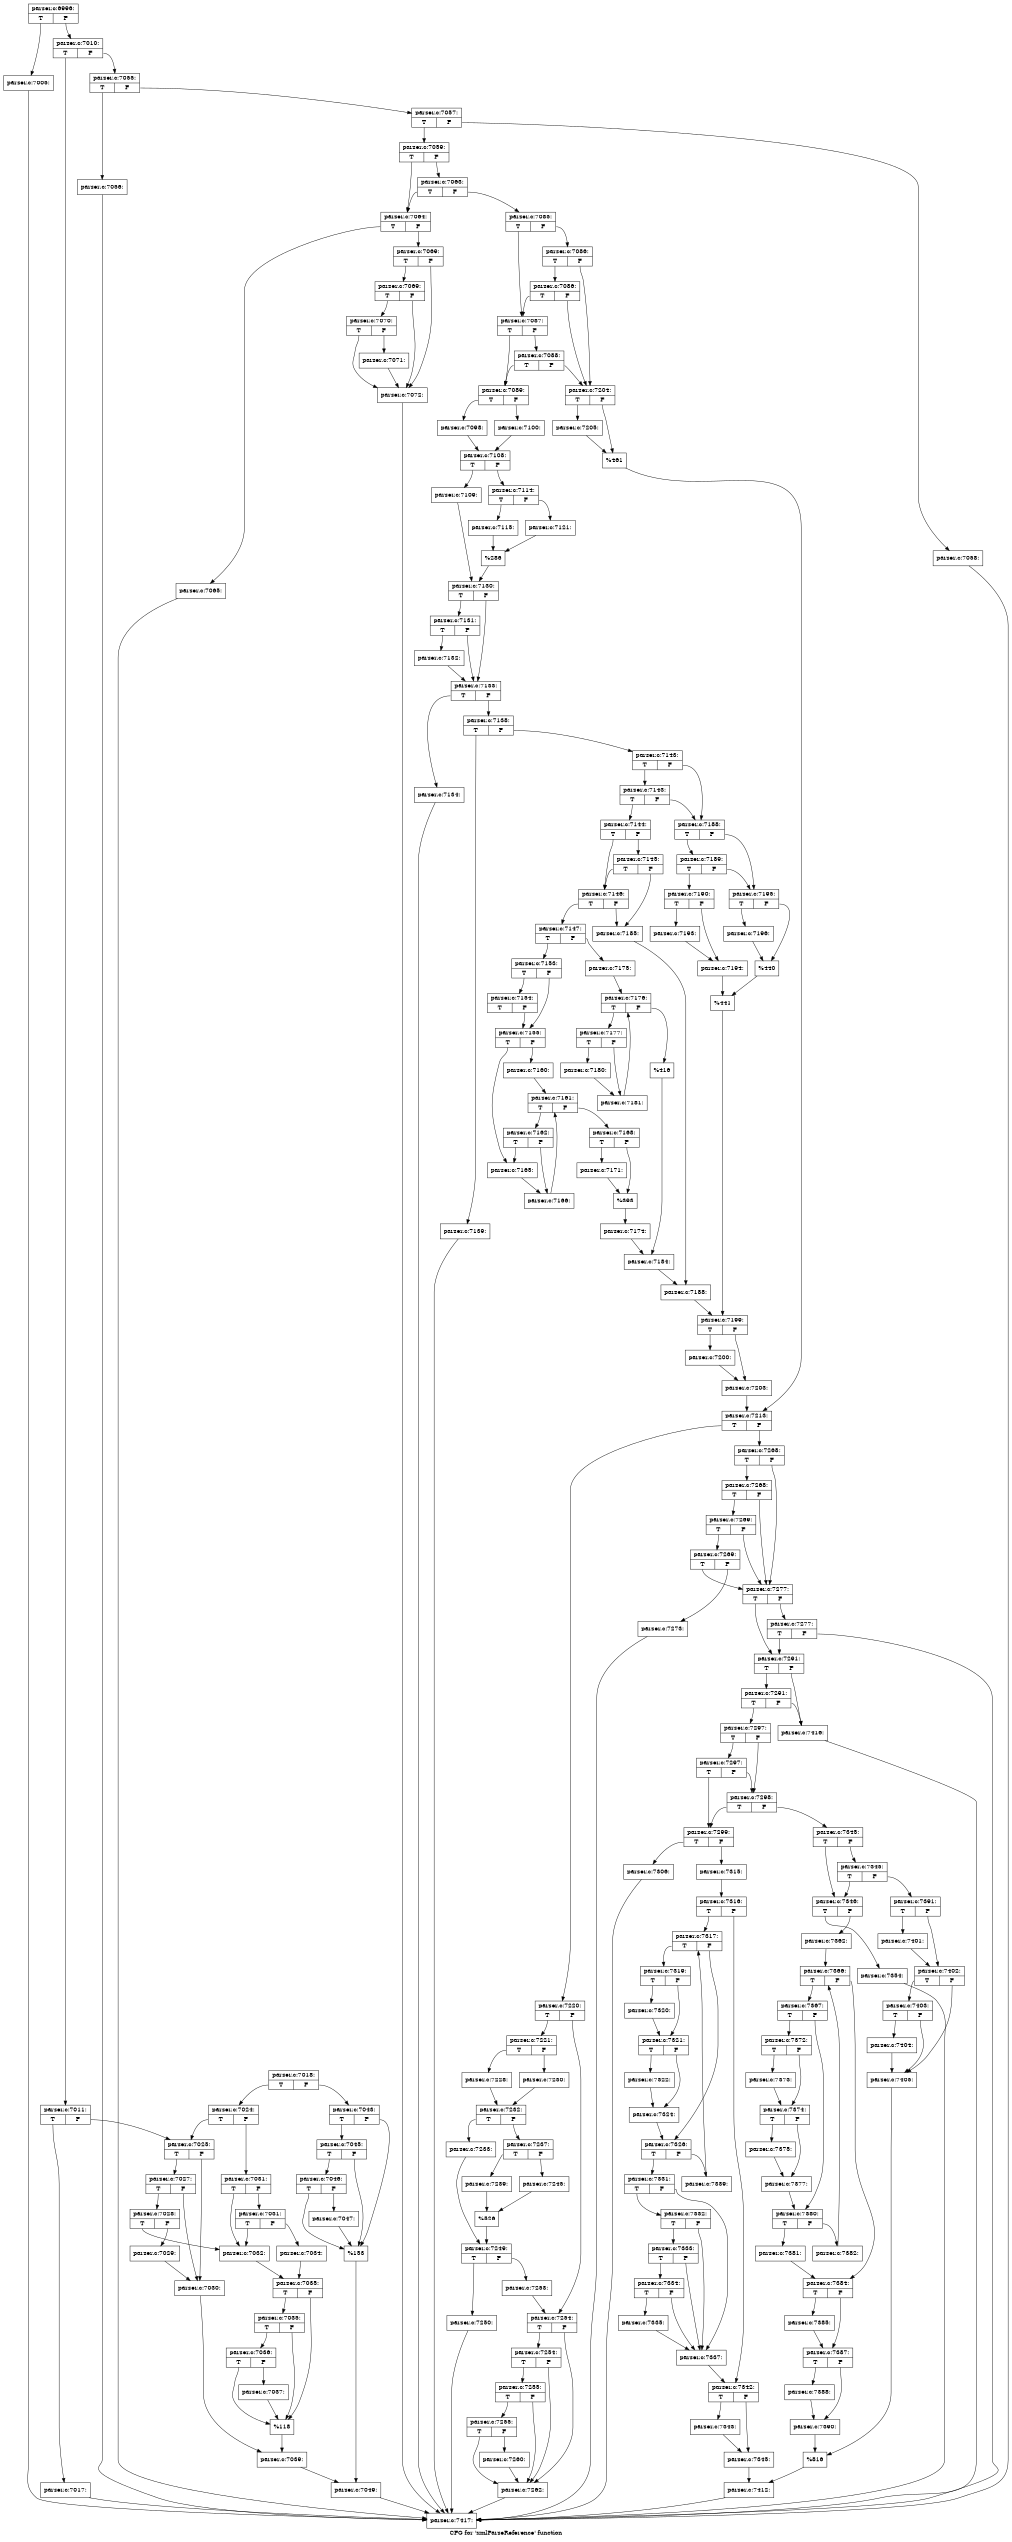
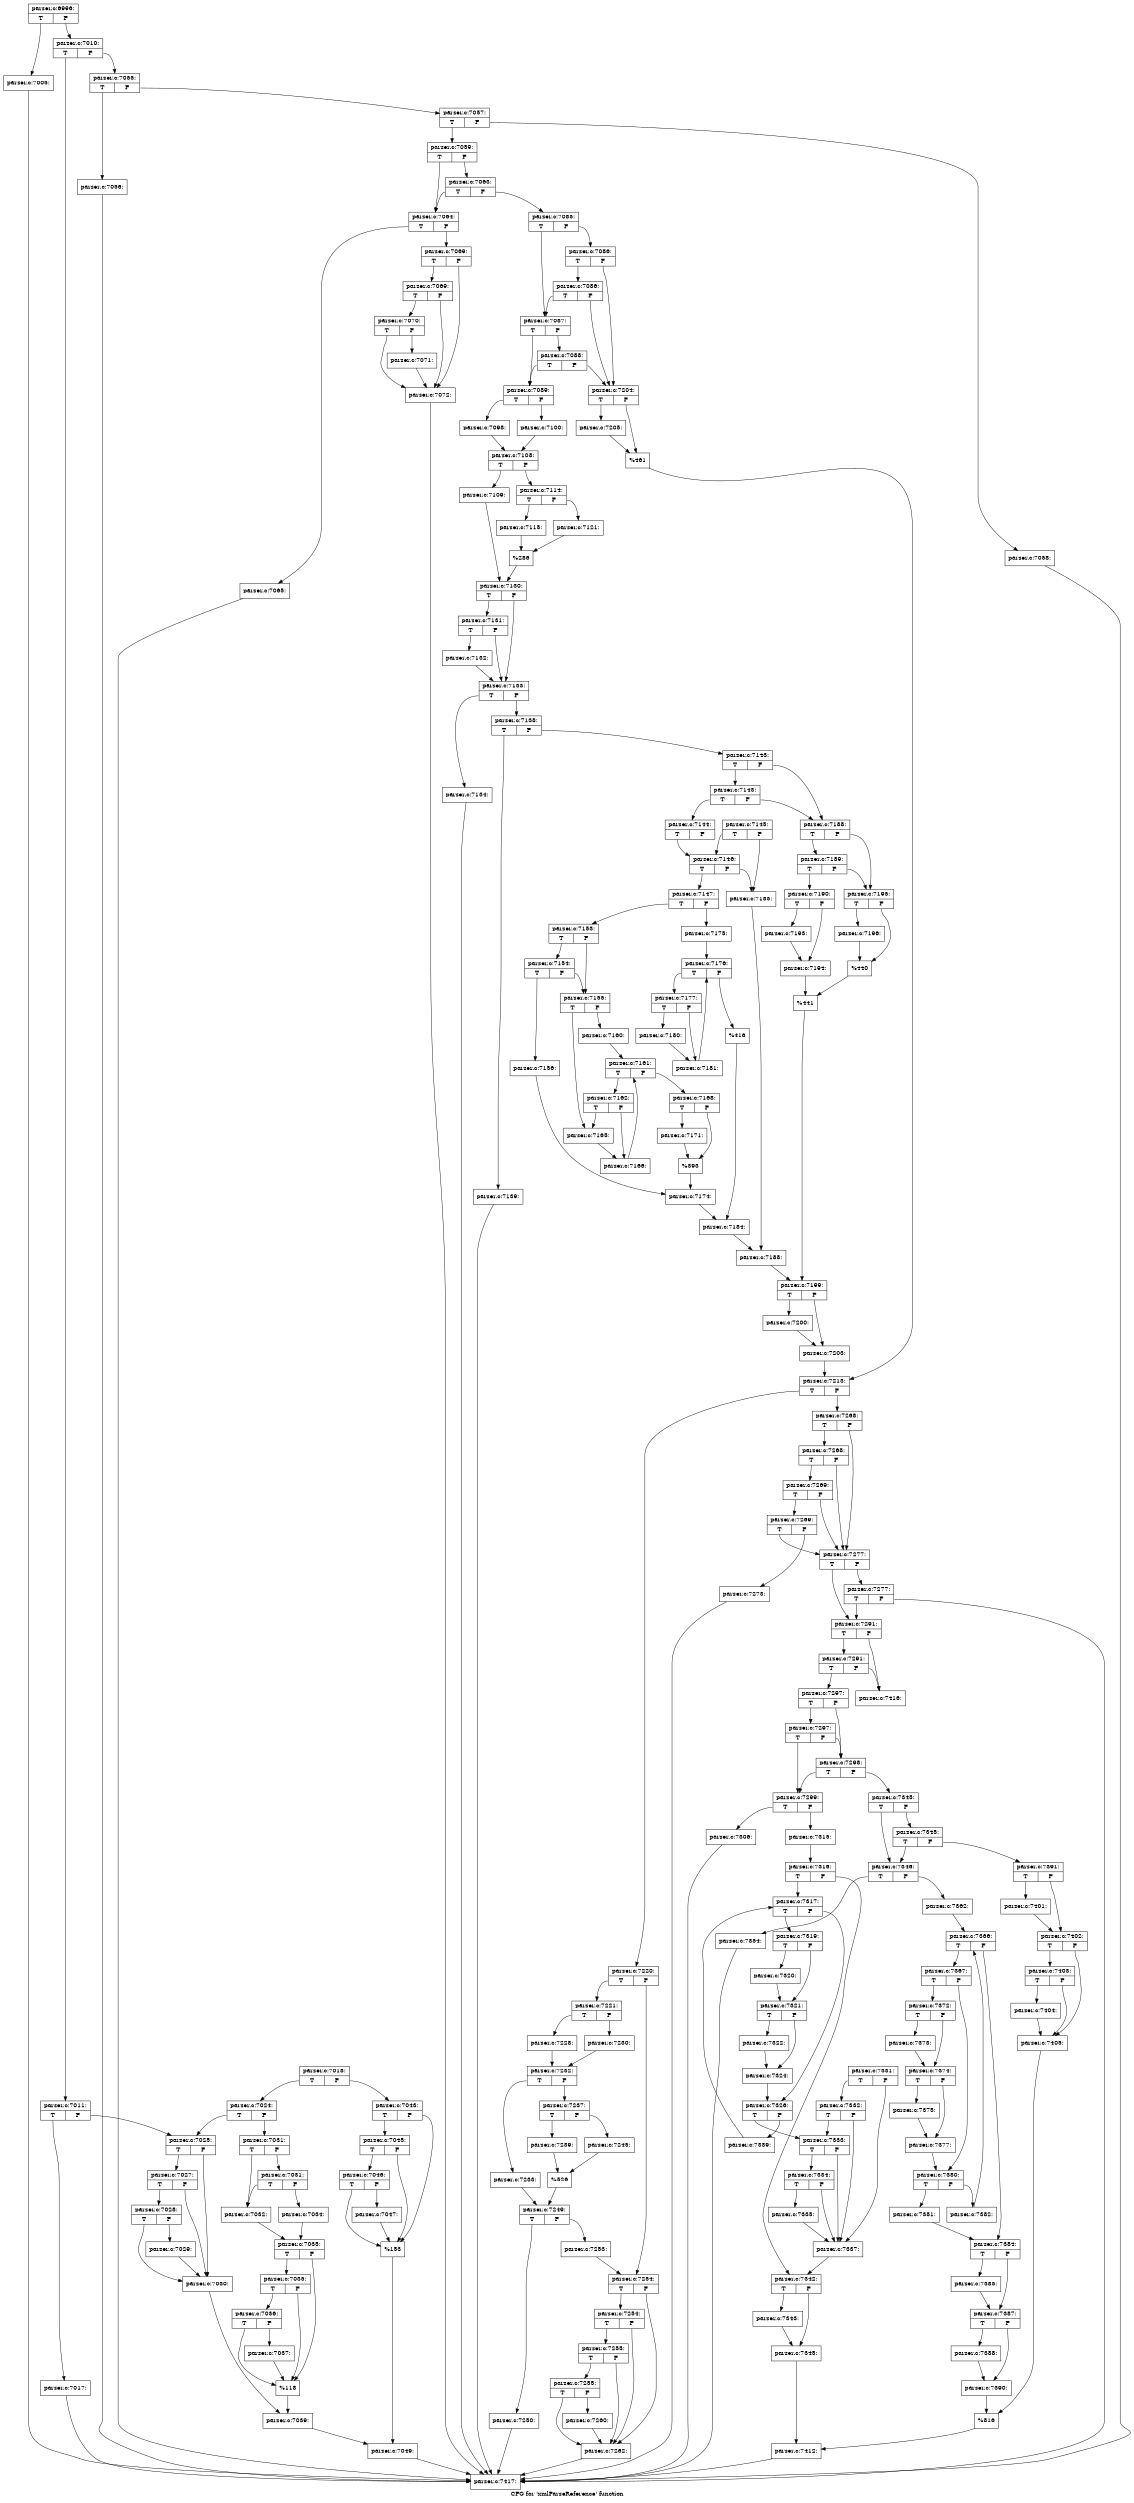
edge "parser.c:7144:" -> "parser.c:7145:": removed
node "parser.c:7156:": added
edge "parser.c:7326:" -> "parser.c:7331:": now "parser.c:7326:" -> "parser.c:7333:"
edge "parser.c:7028:" -> "parser.c:7032:": now "parser.c:7028:" -> "parser.c:7030:"
edge "parser.c:7416:" -> "parser.c:7417:": removed
